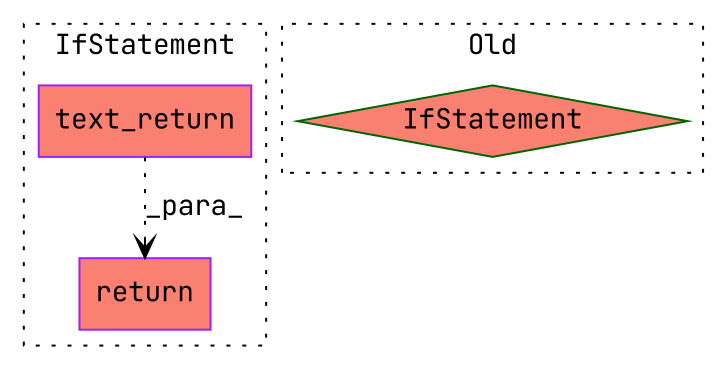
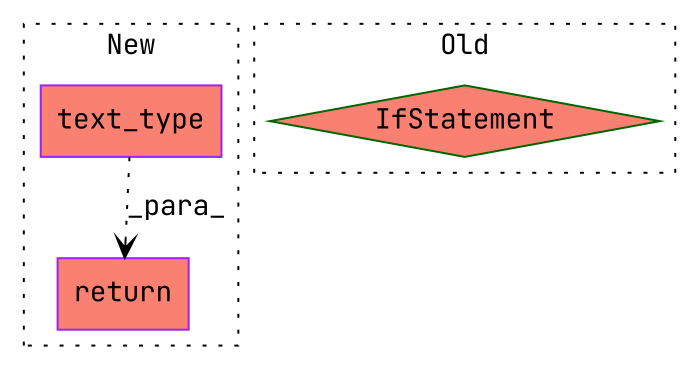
cluster "IfStatement": label "IfStatement" -> "New"
node "text_return": label "text_return" -> "text_type"
